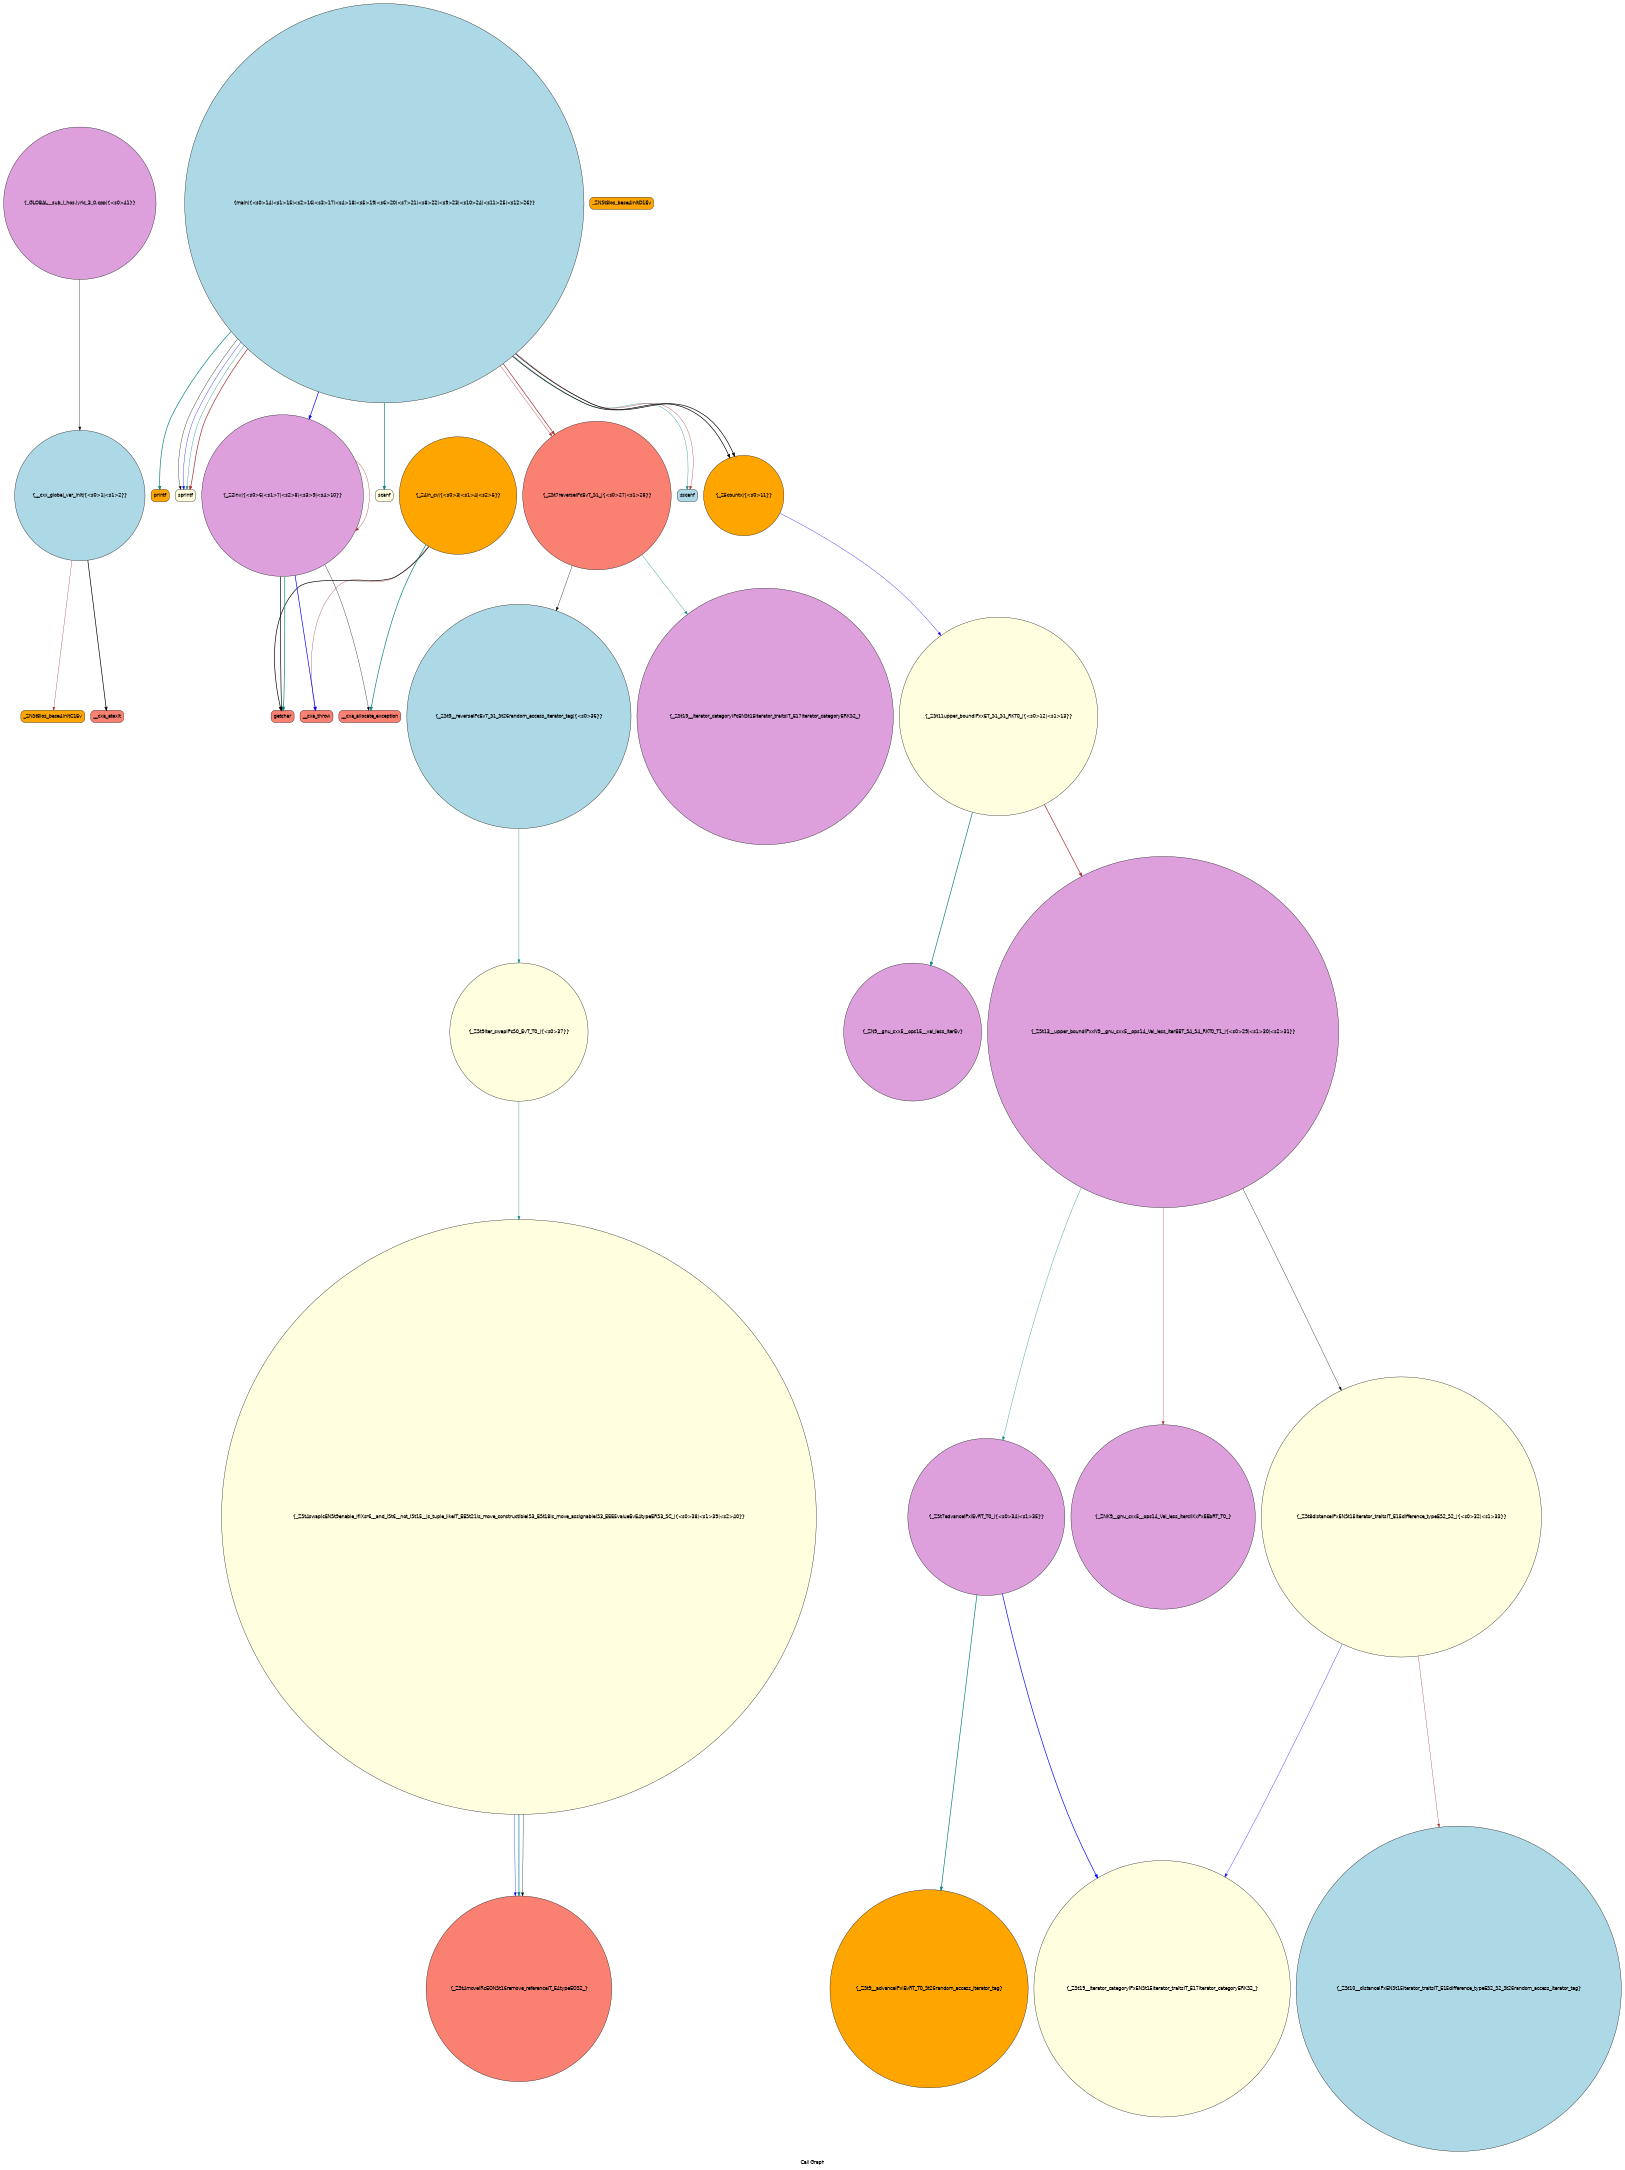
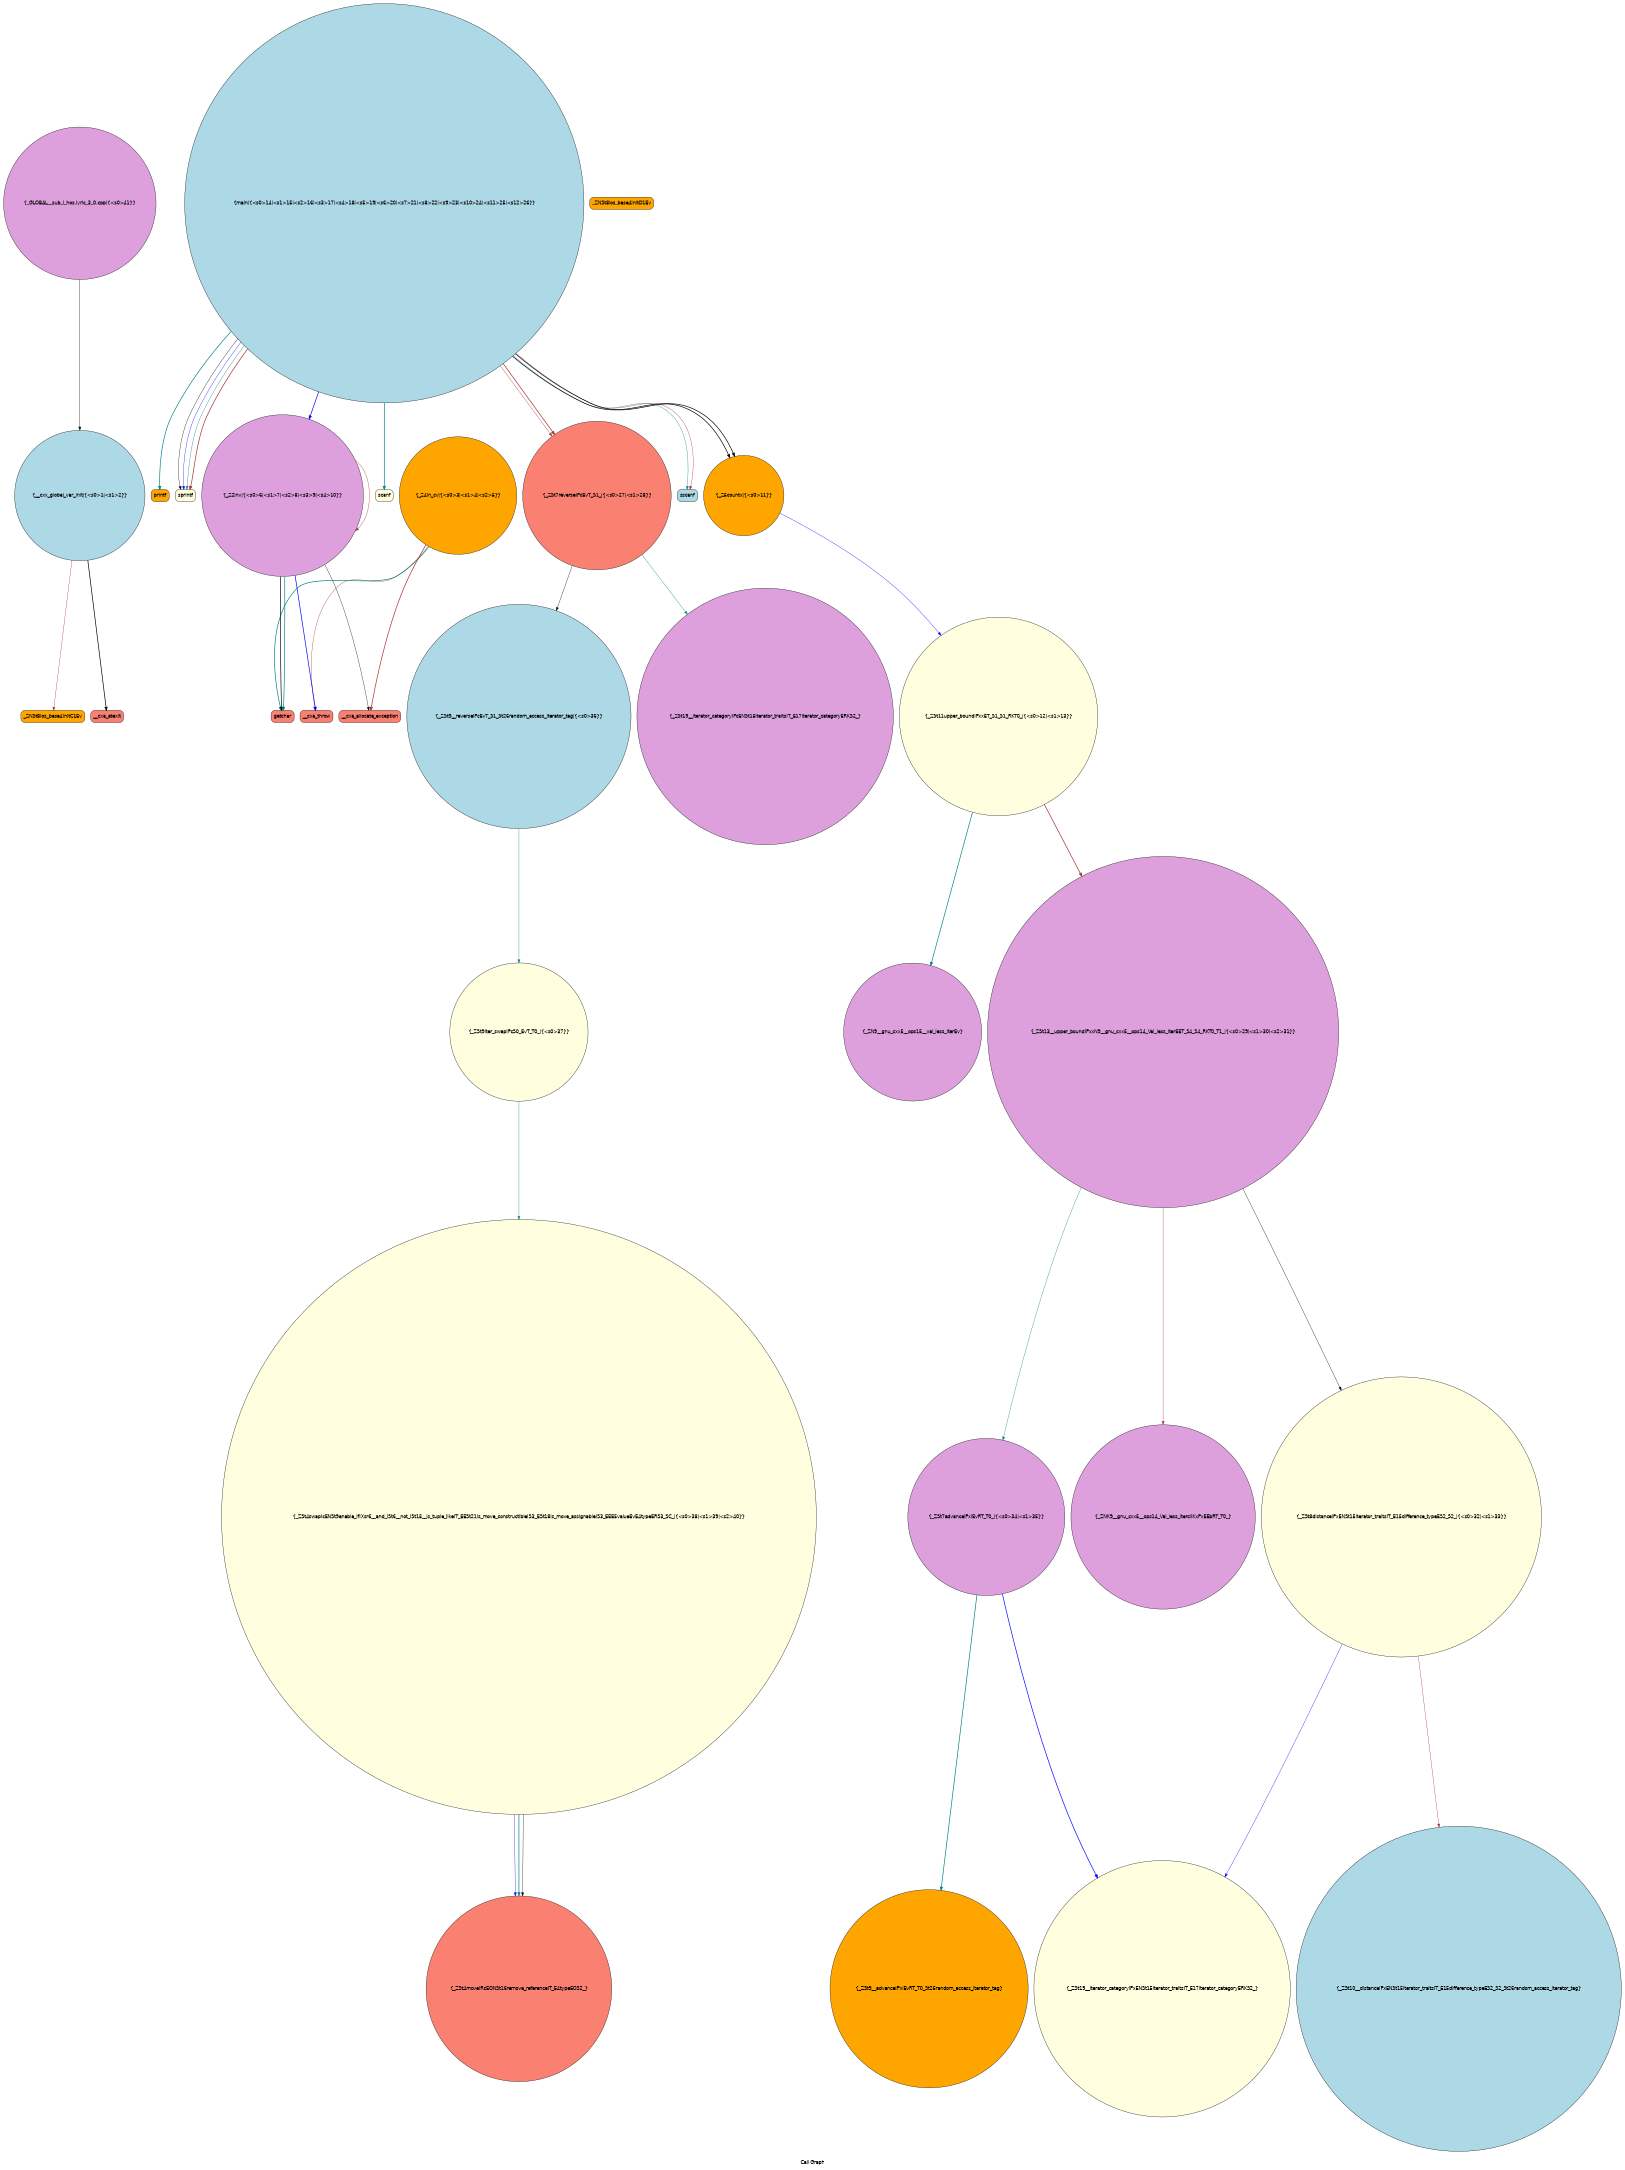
edge "{_Z4in_cv|{<s0>3|<s1>4|<s2>5}}" -> "getchar": color black -> teal
edge "{_Z4in_cv|{<s0>3|<s1>4|<s2>5}}" -> "__cxa_allocate_exception": color teal -> brown
